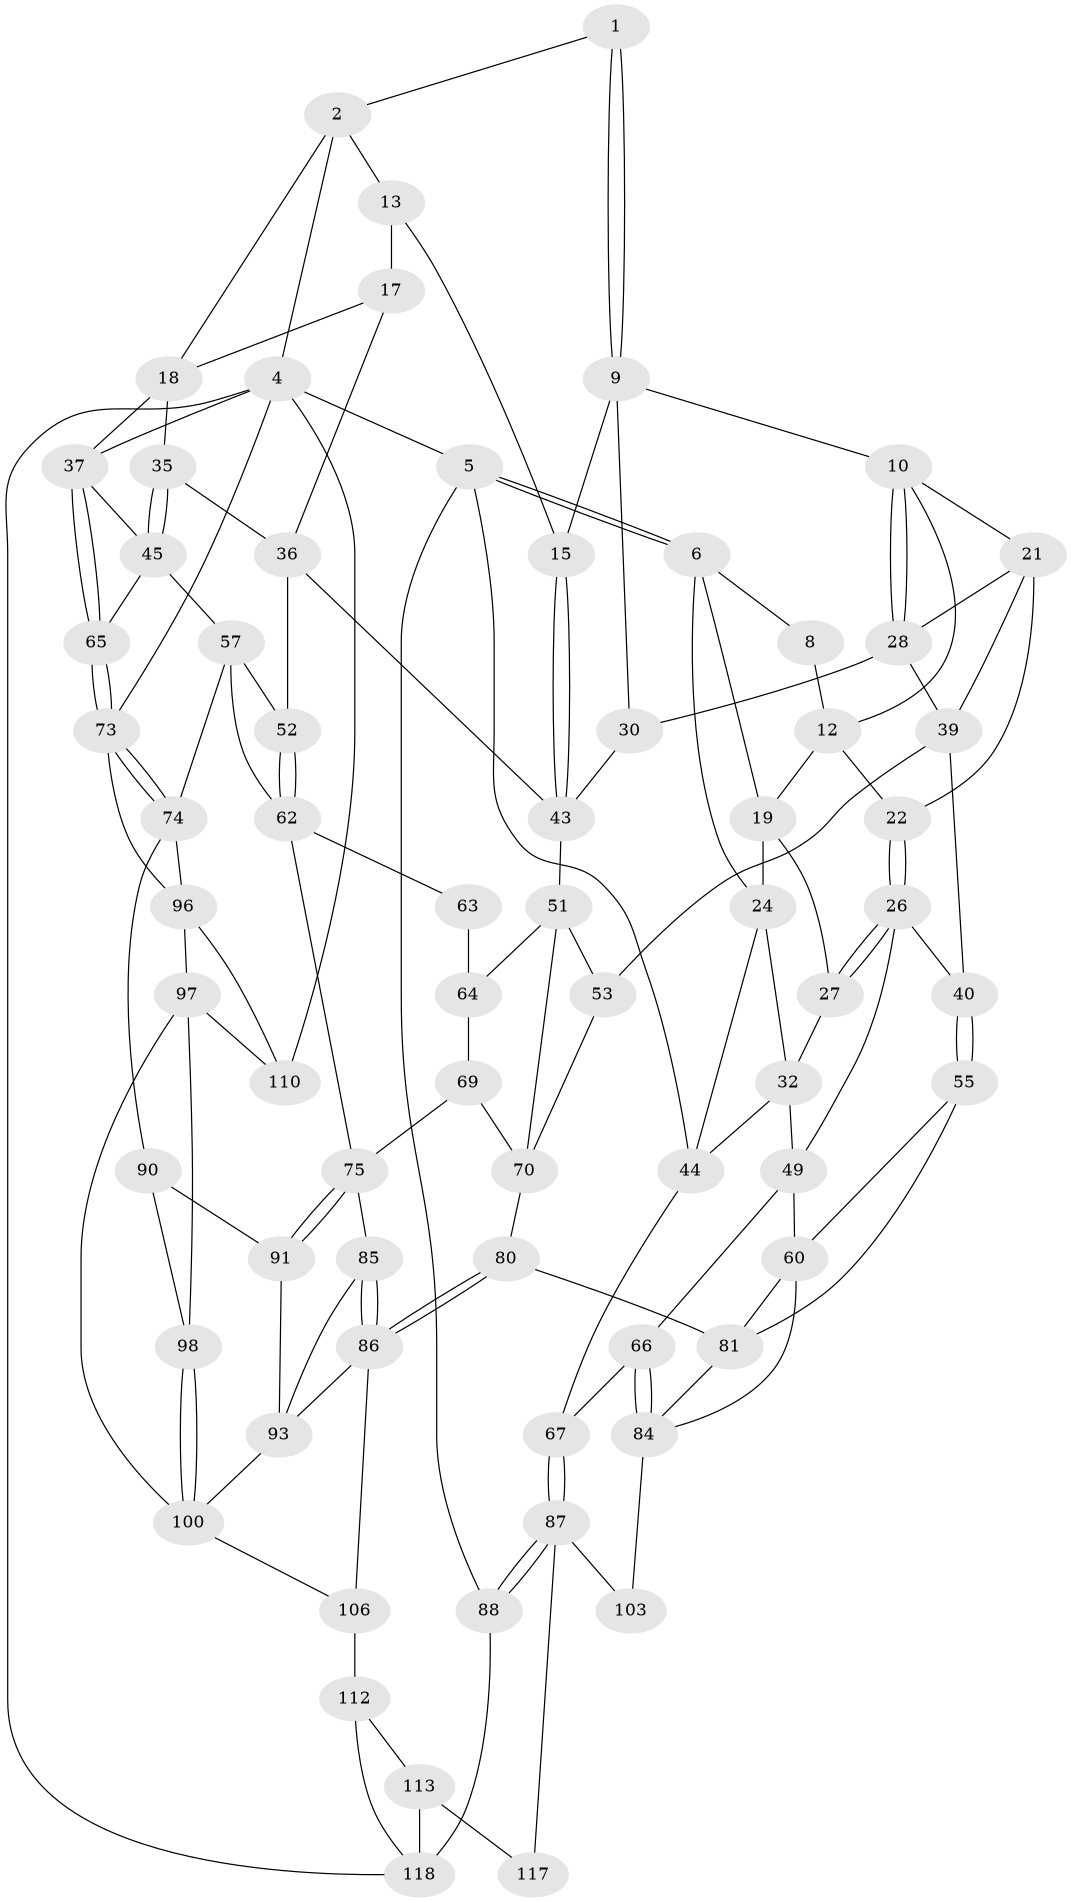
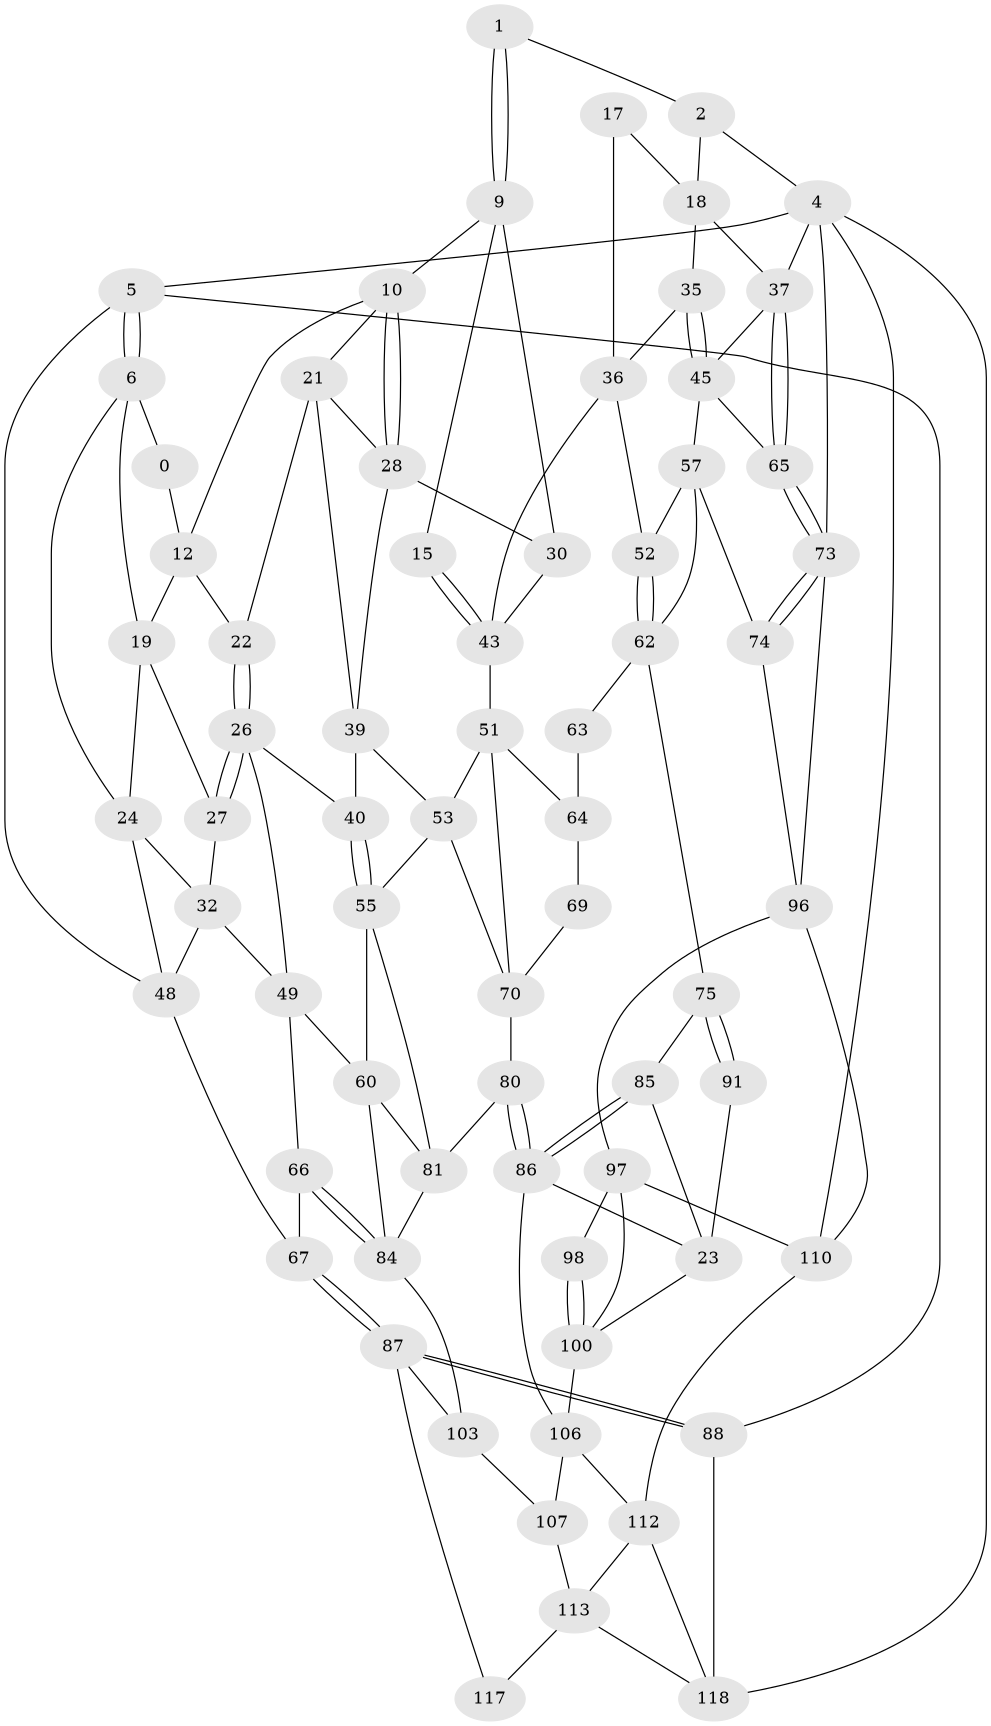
node "13": removed
node "8": label "8" -> "0"
edge "53" -- "55": added
edge "69" -- "75": removed
node "90": removed
node "44": label "44" -> "48"
edge "110" -- "112": added
node "93": label "93" -> "23"
node "107": added
